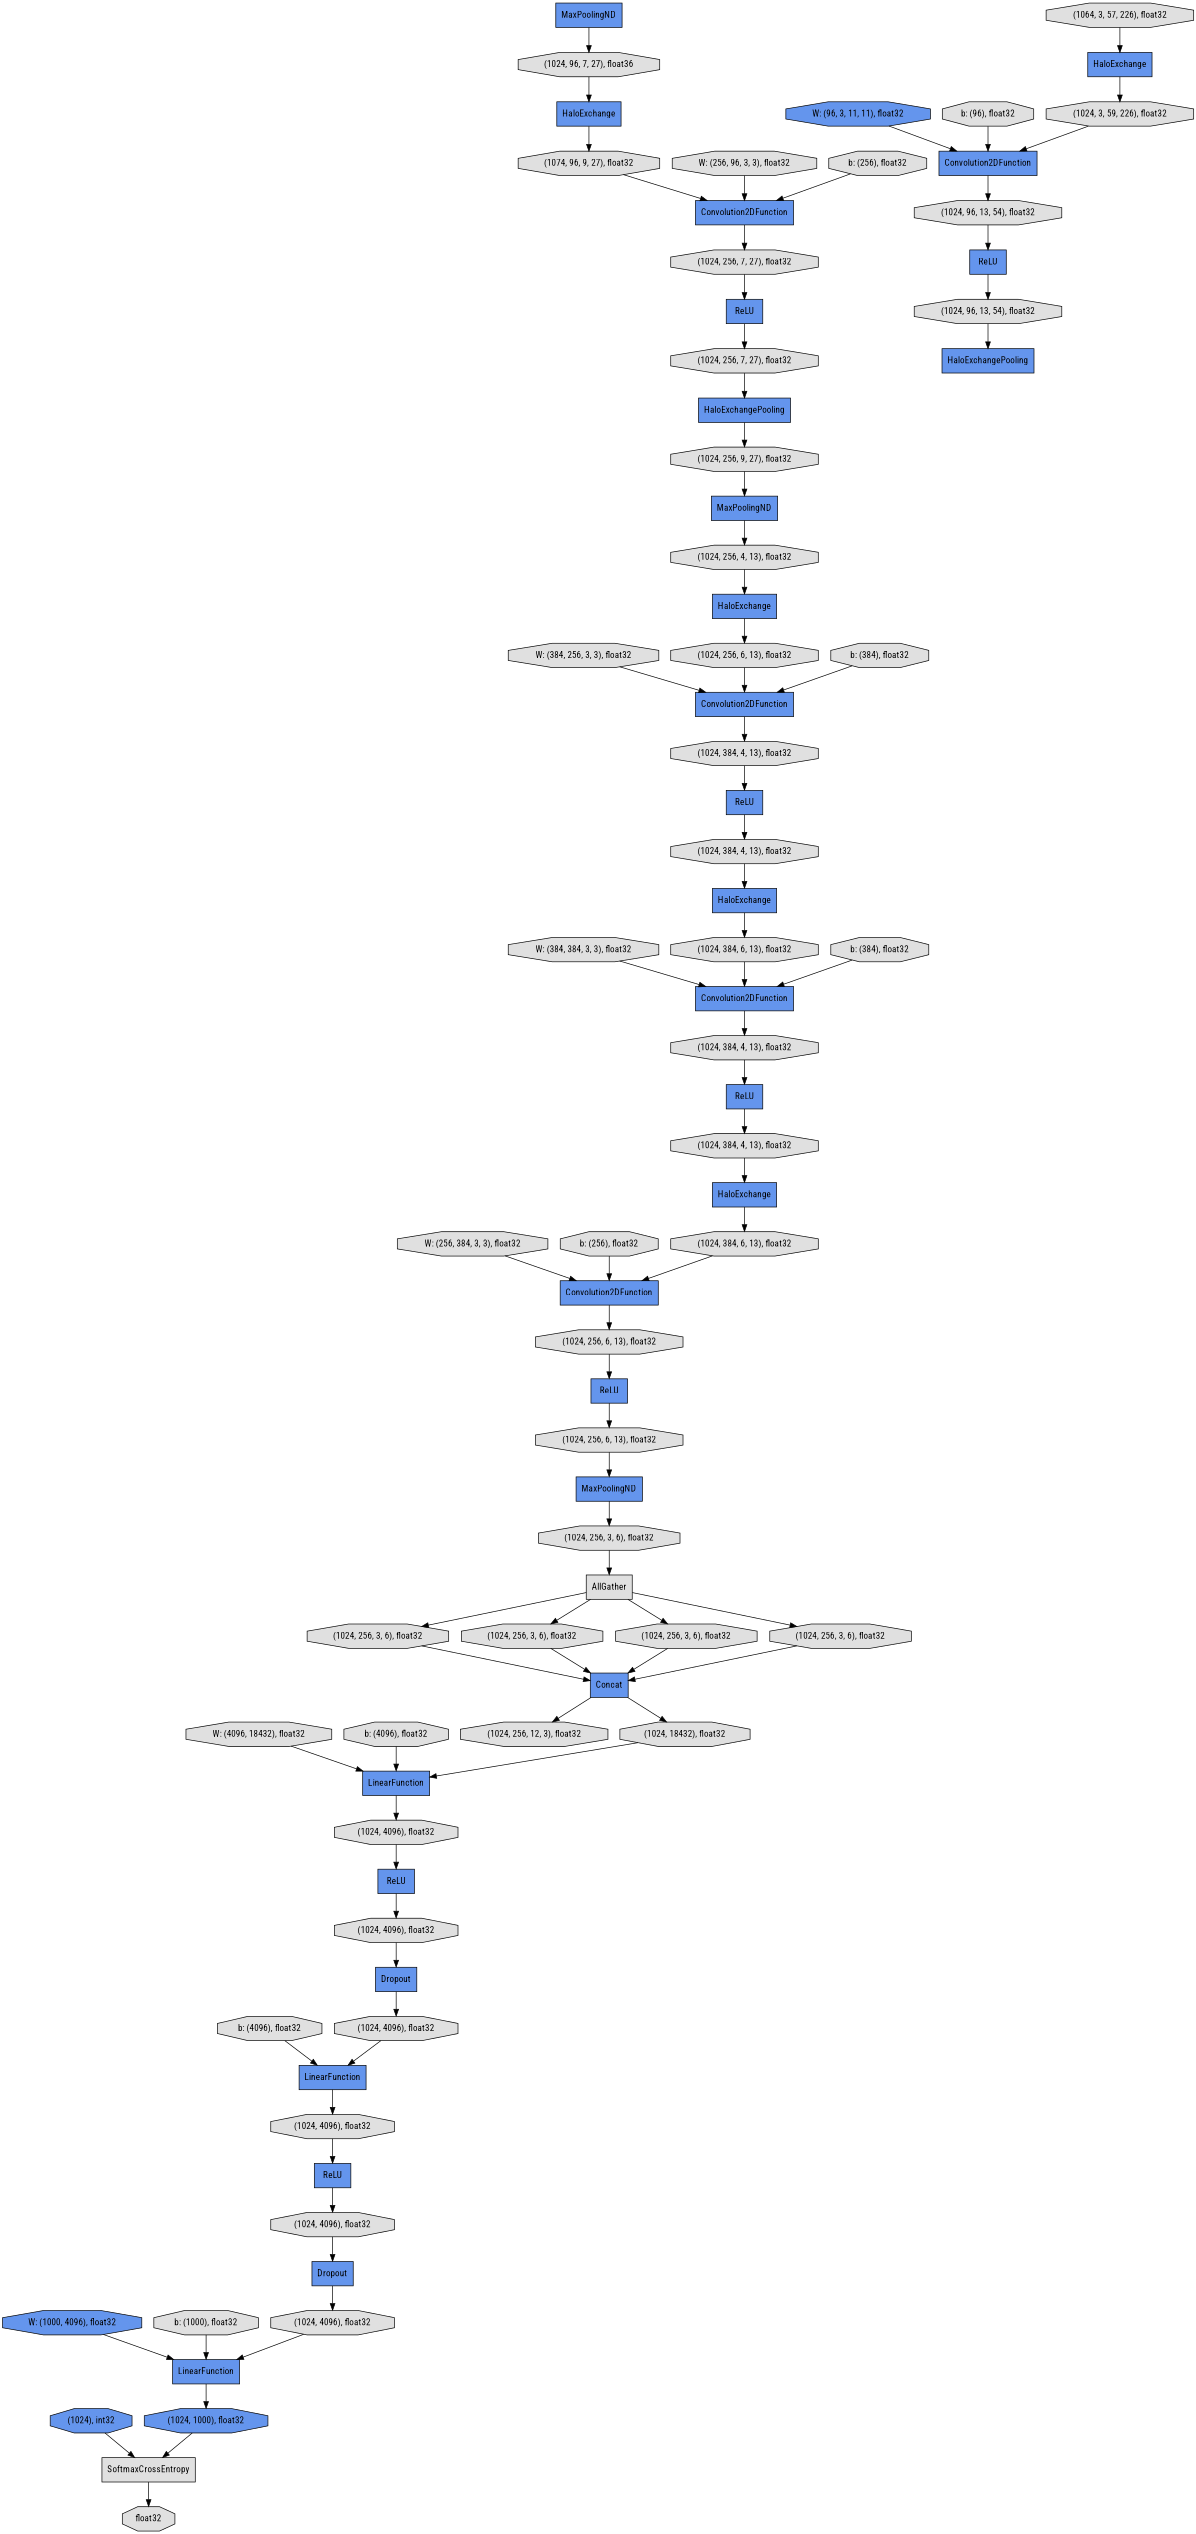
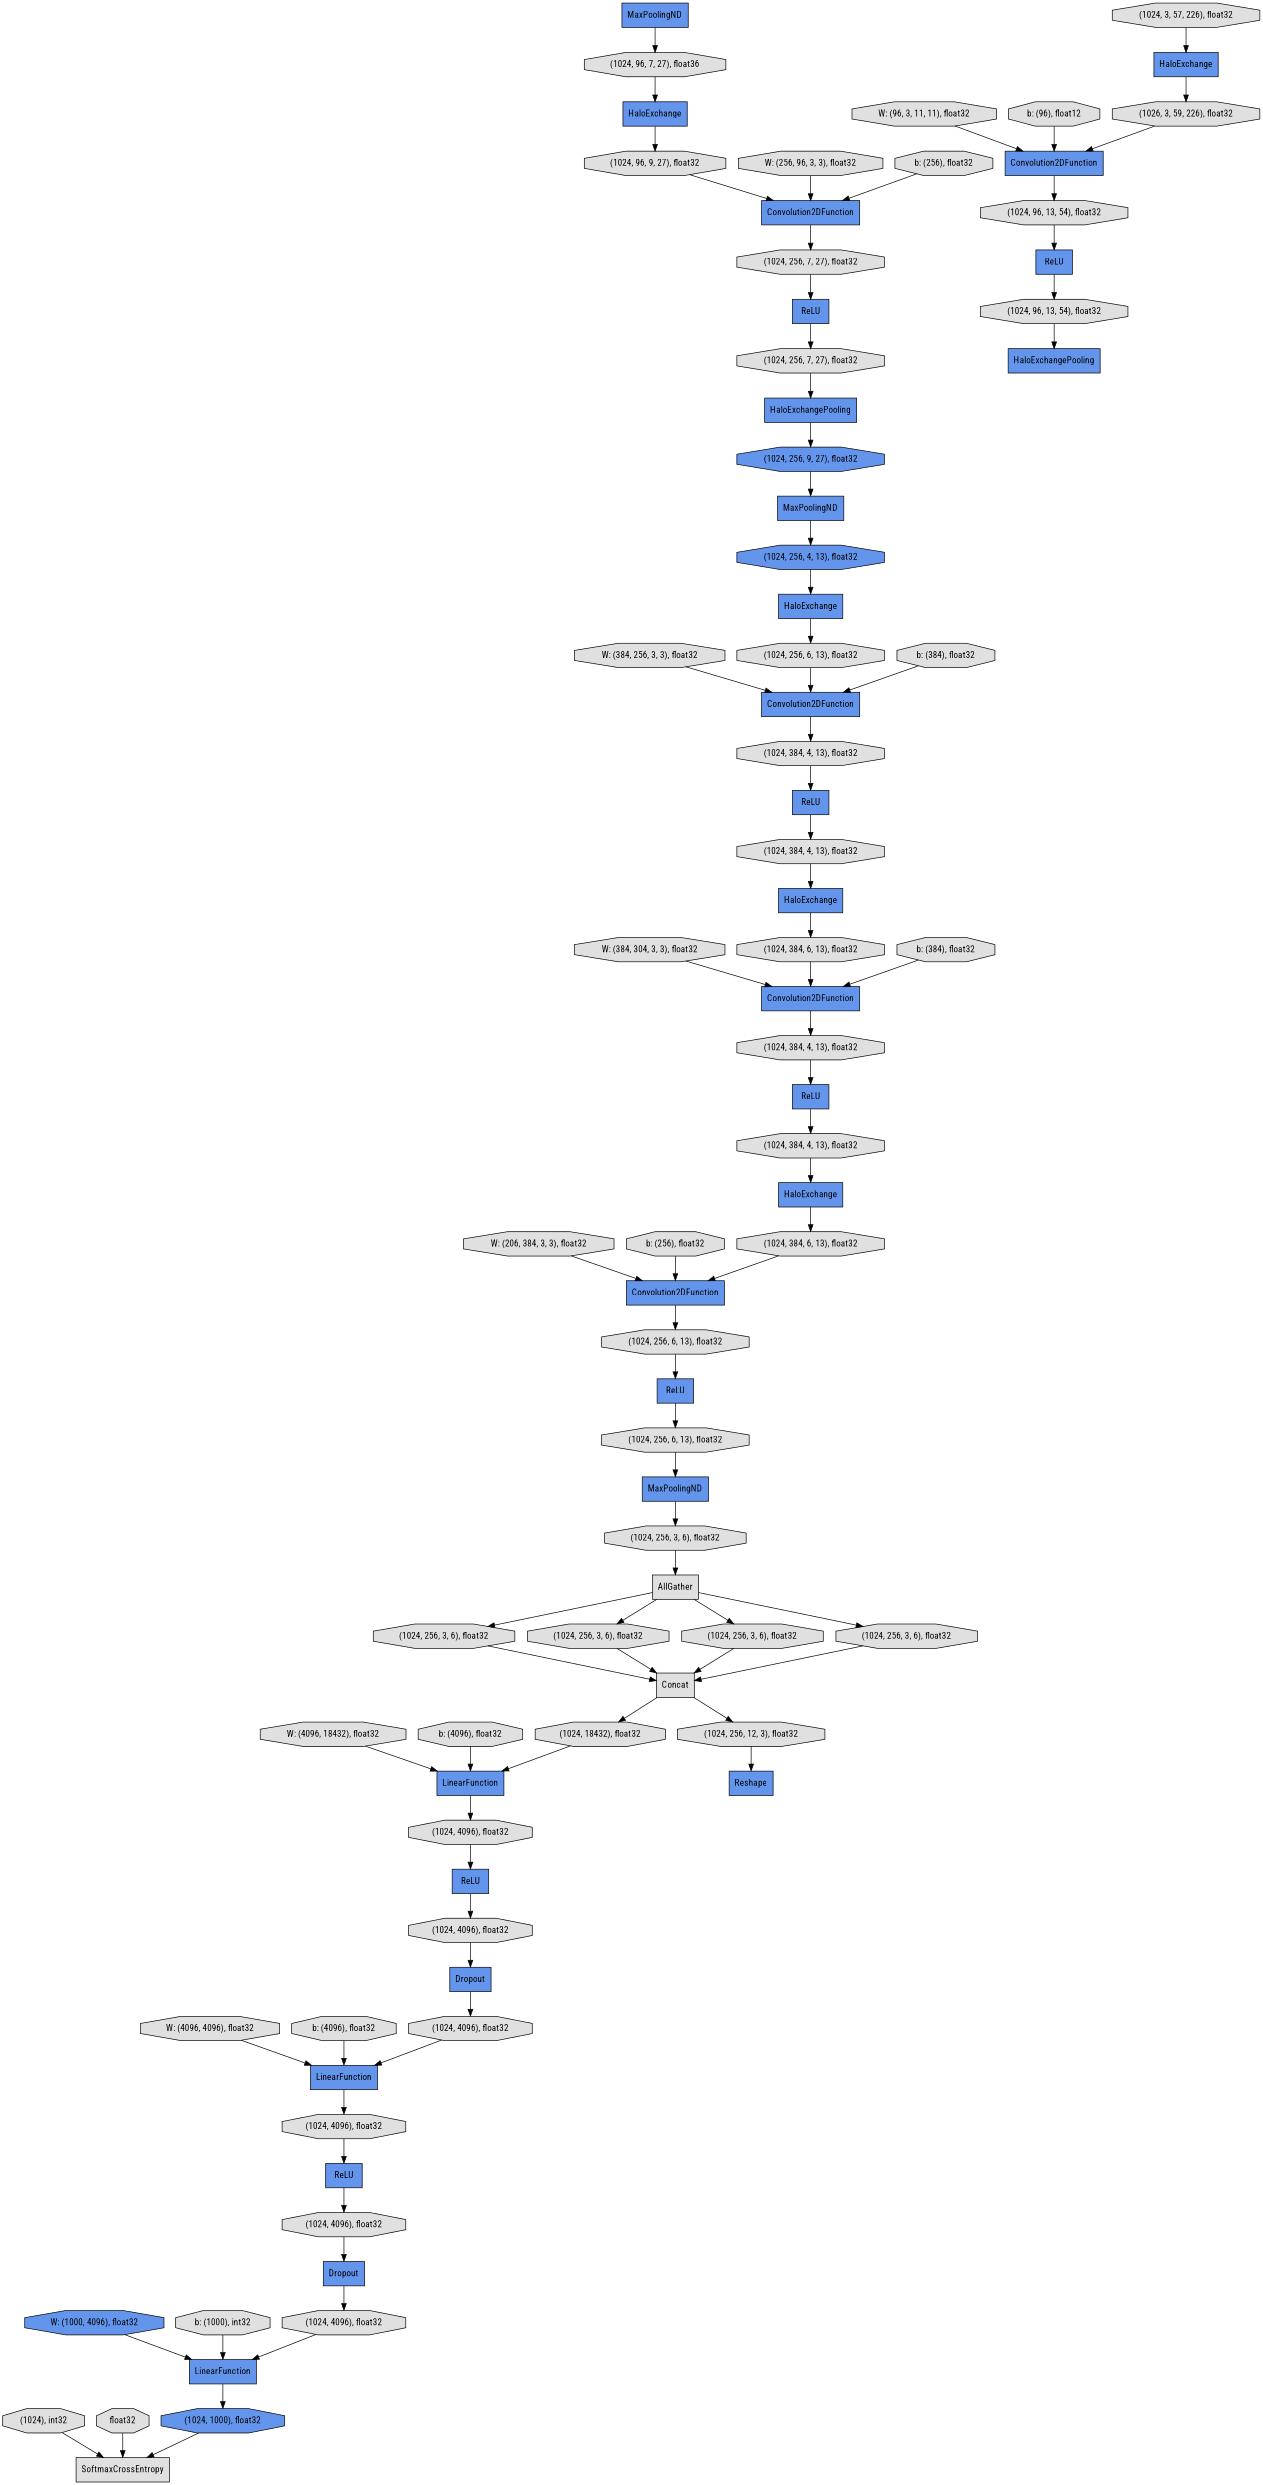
node "(1064, 3, 57, 226), float32": label "(1064, 3, 57, 226), float32" -> "(1024, 3, 57, 226), float32"
node "W: (96, 3, 11, 11), float32": fillcolor #6495ed -> #e0e0e0
node "b: (96), float32": label "b: (96), float32" -> "b: (96), float12"
node "(1024, 3, 59, 226), float32": label "(1024, 3, 59, 226), float32" -> "(1026, 3, 59, 226), float32"
node "(1074, 96, 9, 27), float32": label "(1074, 96, 9, 27), float32" -> "(1024, 96, 9, 27), float32"
node "(1024, 256, 9, 27), float32": fillcolor #e0e0e0 -> #6495ed
node "(1024, 256, 4, 13), float32": fillcolor #e0e0e0 -> #6495ed
node "W: (384, 384, 3, 3), float32": label "W: (384, 384, 3, 3), float32" -> "W: (384, 304, 3, 3), float32"
node "W: (256, 384, 3, 3), float32": label "W: (256, 384, 3, 3), float32" -> "W: (206, 384, 3, 3), float32"
node "Concat": fillcolor #6495ed -> #e0e0e0
node "Reshape": added
node "W: (4096, 4096), float32": added
node "b: (1000), float32": label "b: (1000), float32" -> "b: (1000), int32"
node "(1024), int32": fillcolor #6495ed -> #e0e0e0
edge "SoftmaxCrossEntropy" -> "float32": reversed
